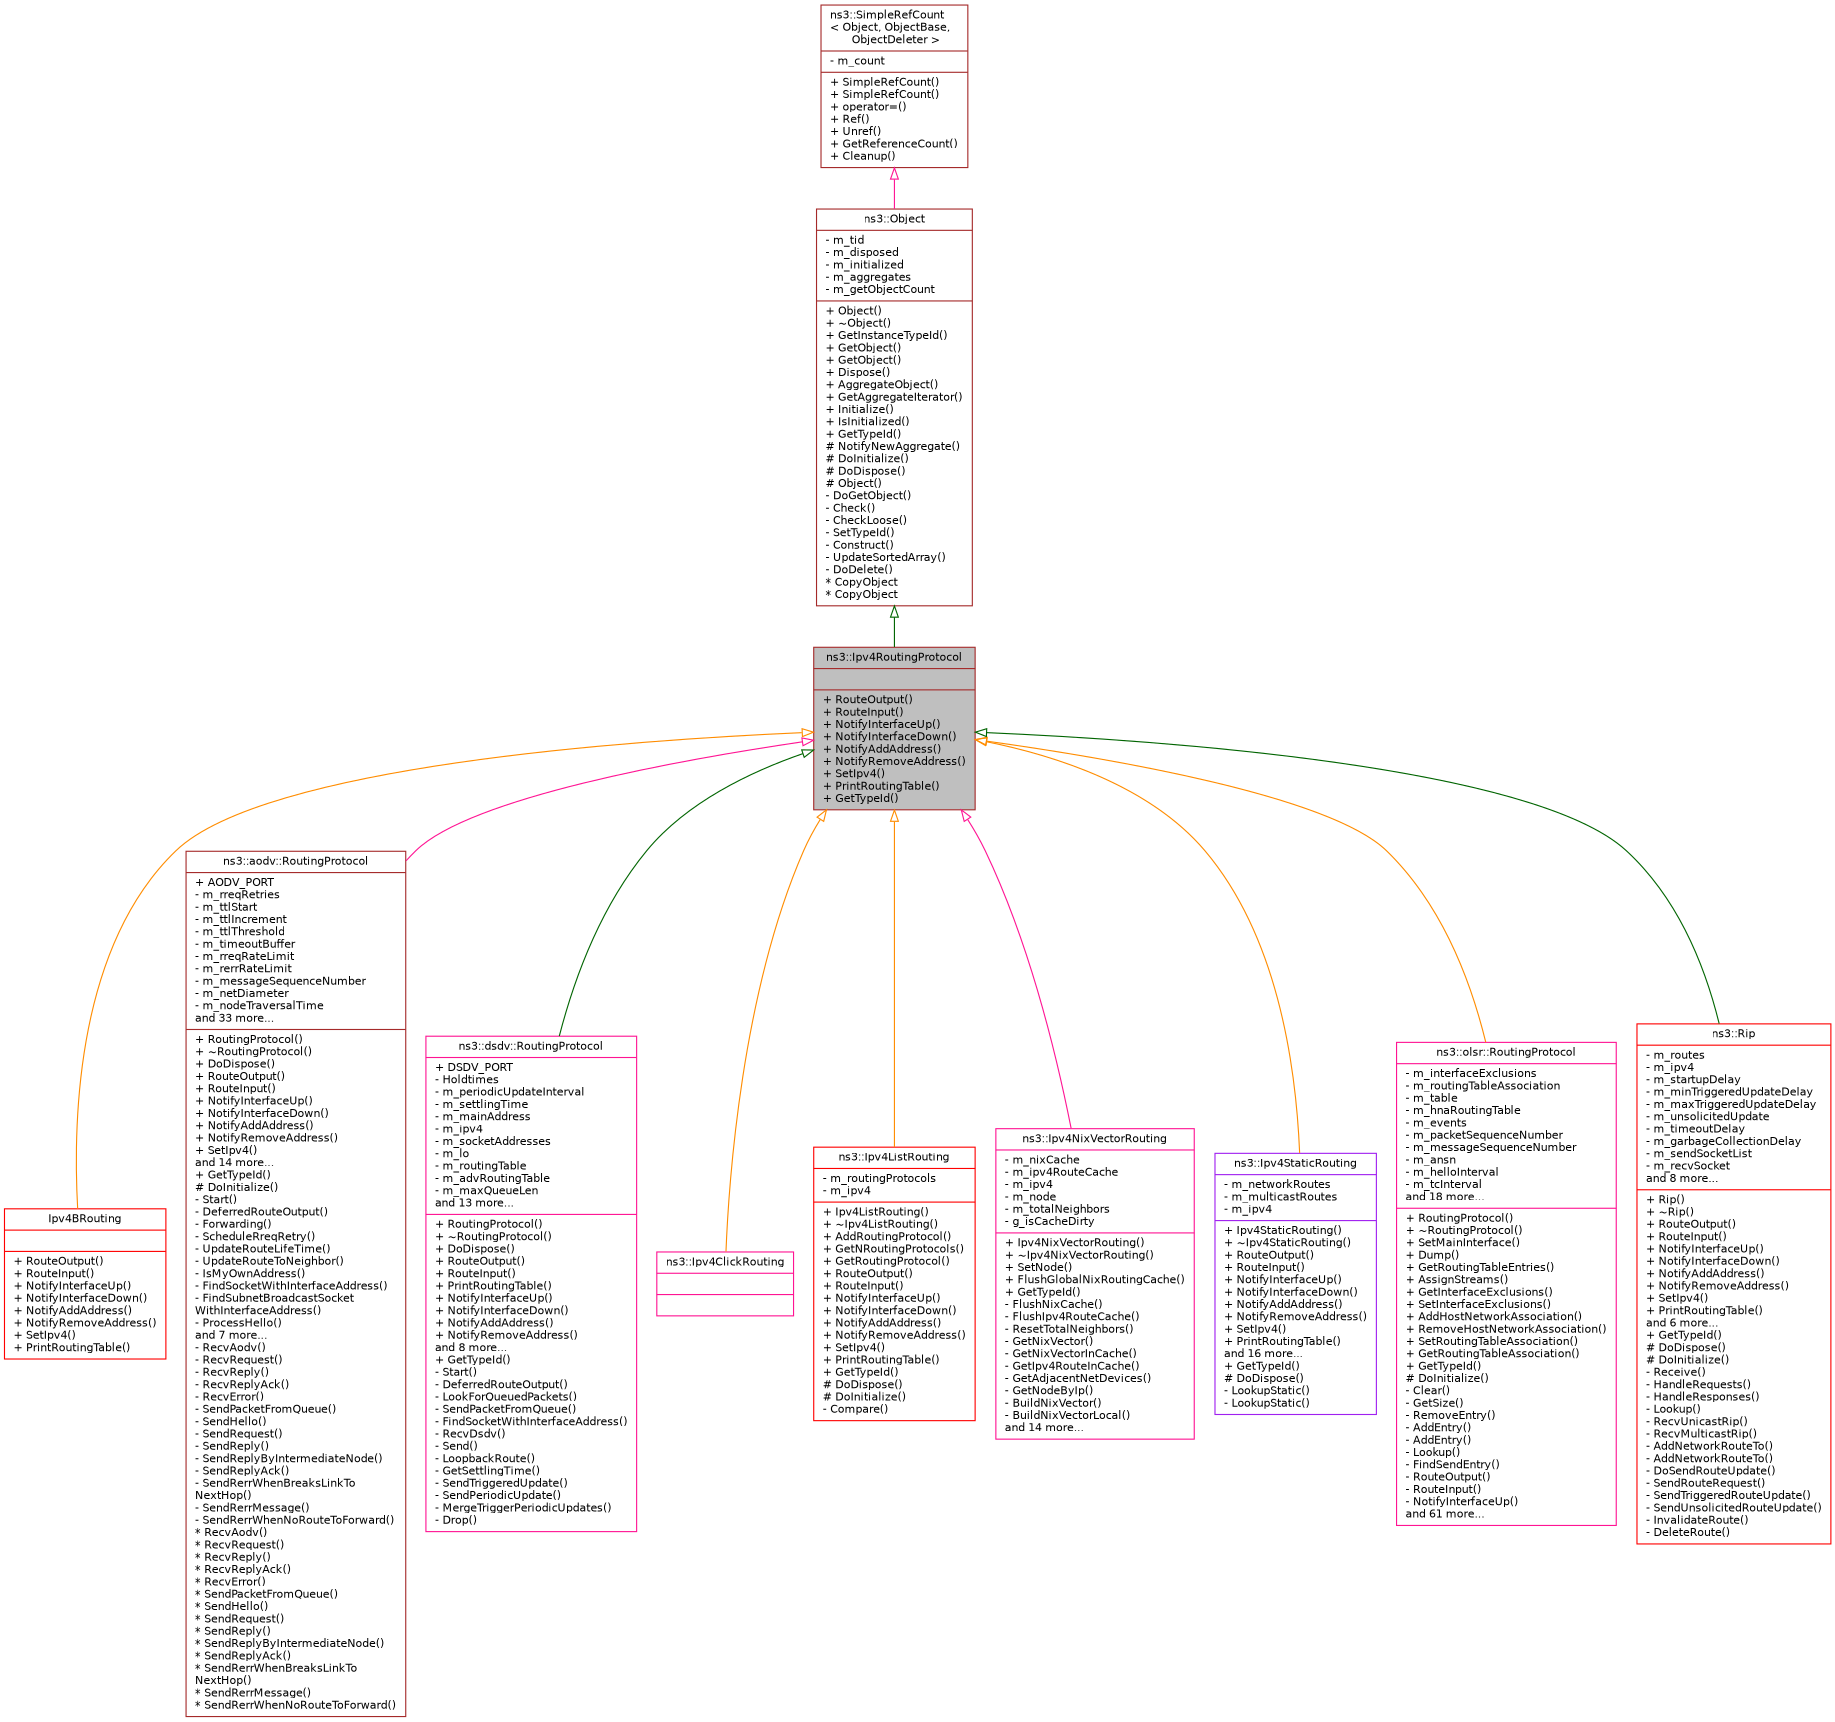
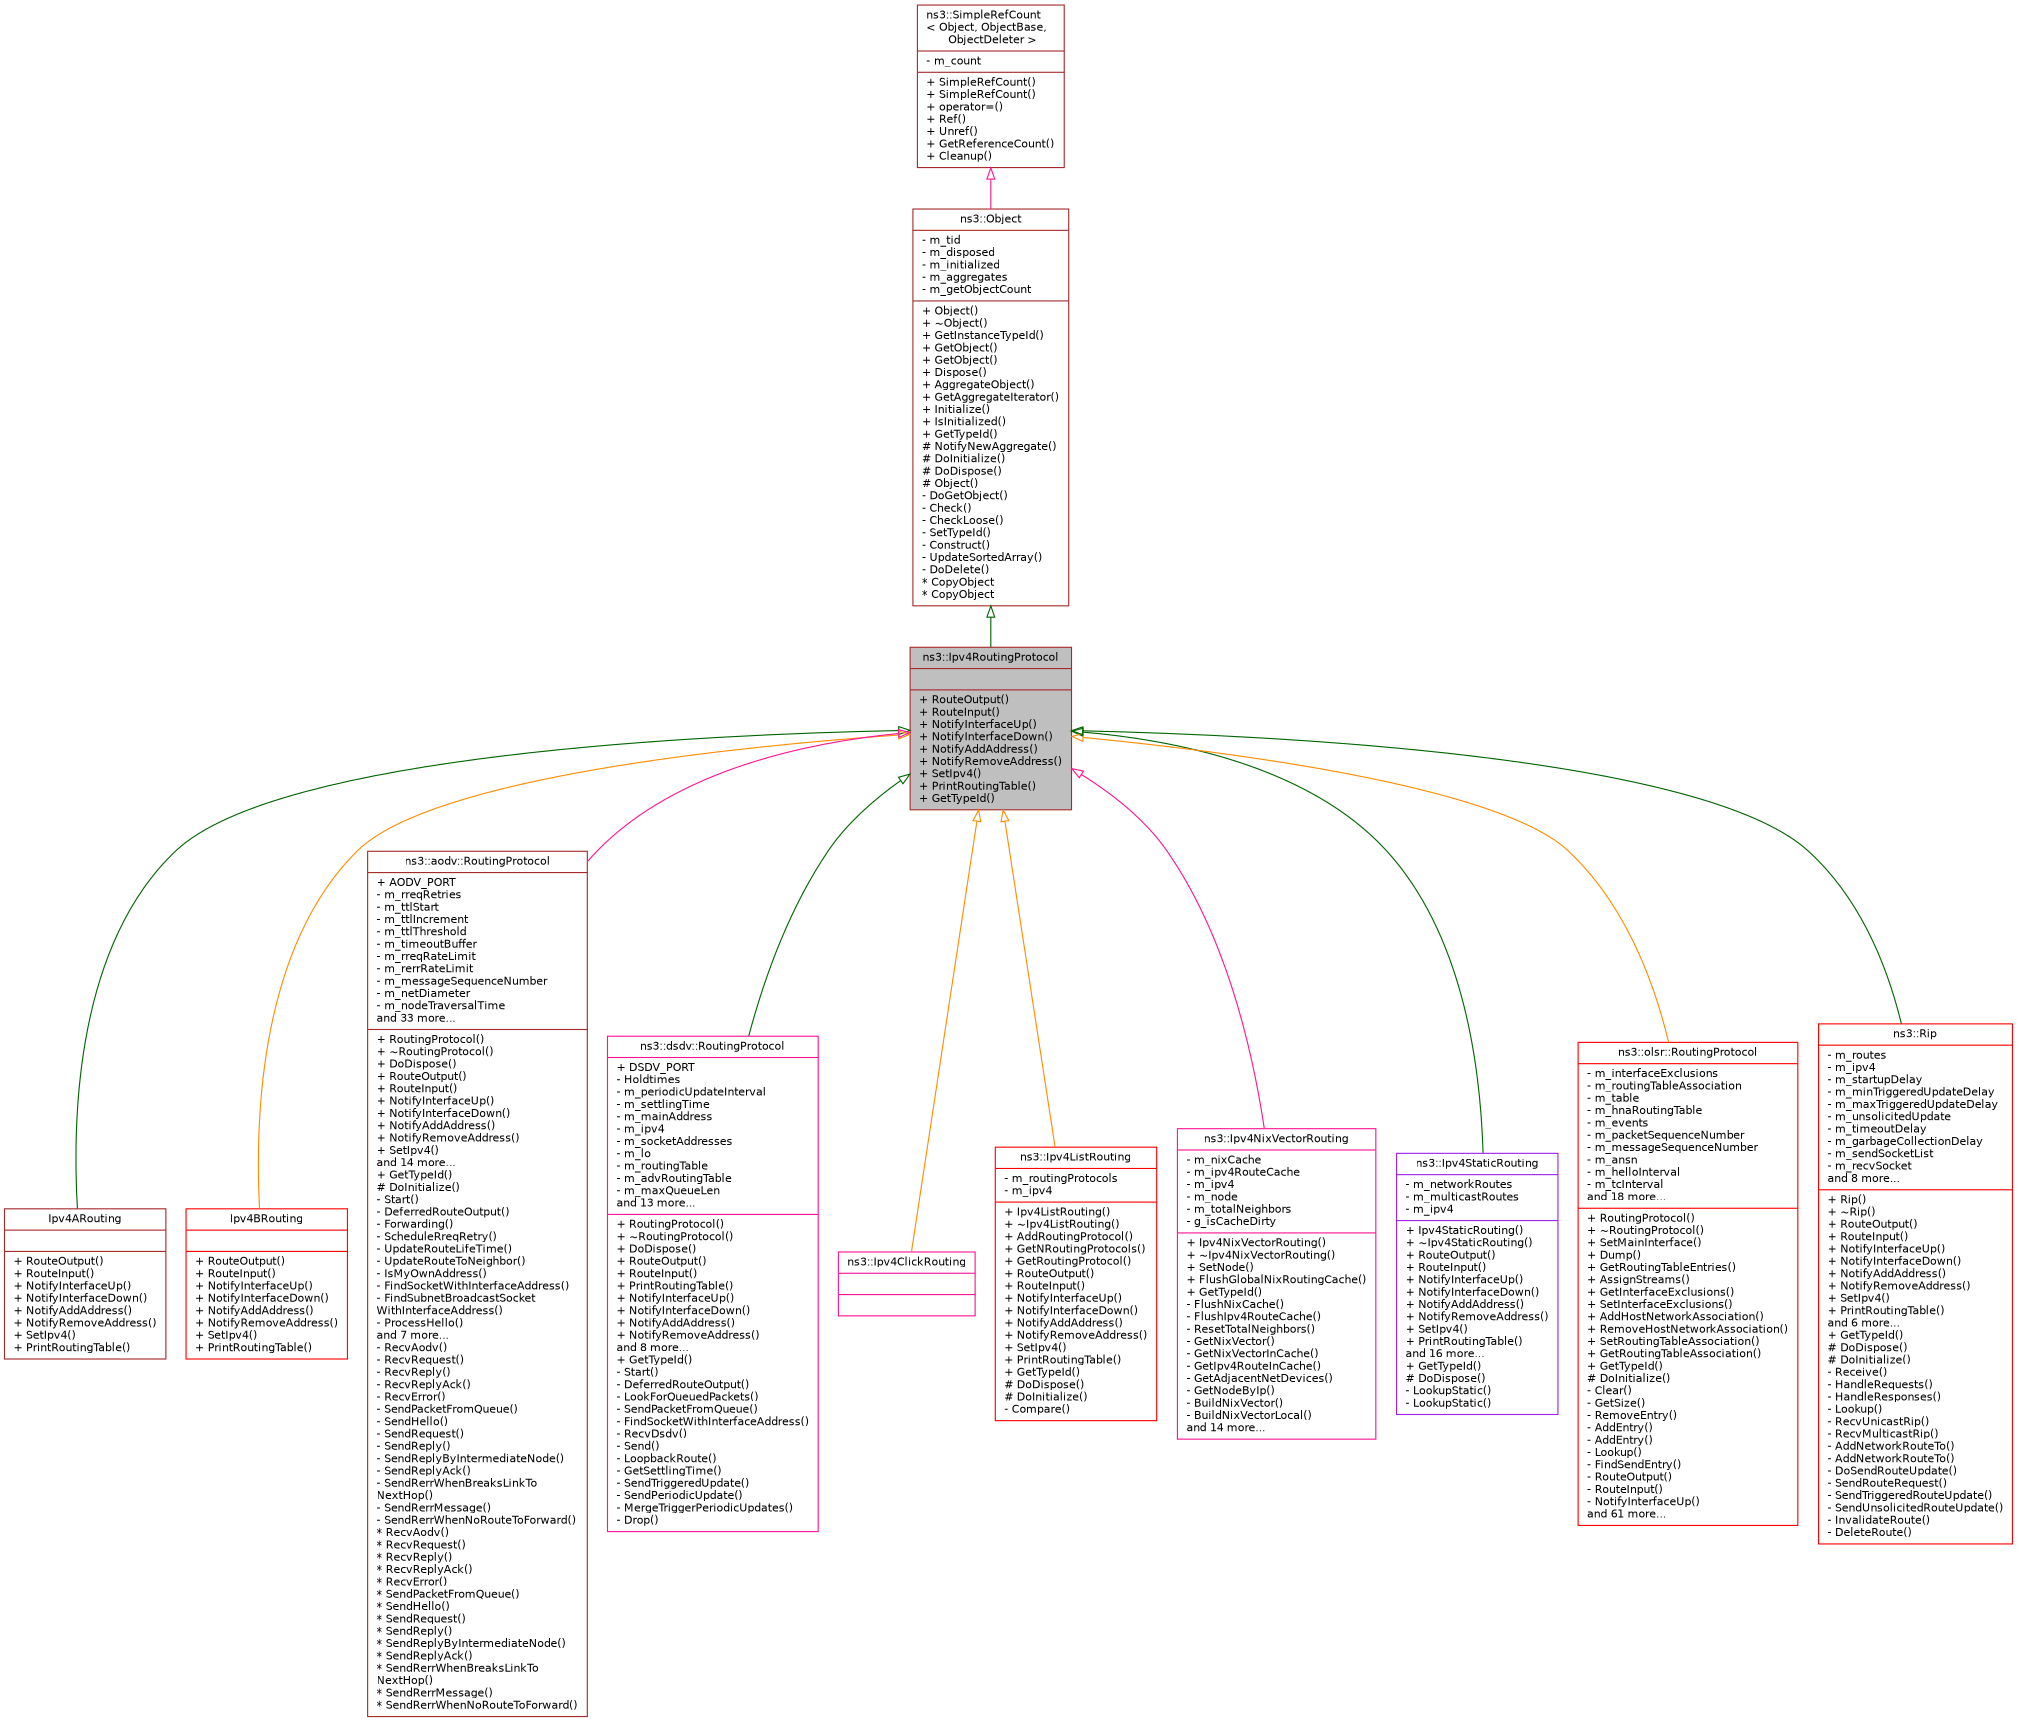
edge "ns3::Ipv4StaticRouting" -> "ns3::Ipv4RoutingProtocol": color darkorange -> darkgreen
node "Ipv4ARouting": added
node "ns3::olsr::RoutingProtocol": color deeppink -> red
